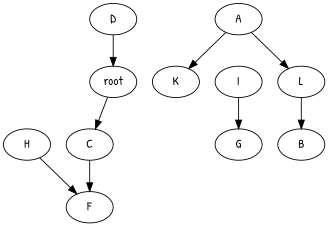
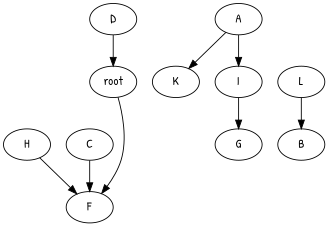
edge "A" -> "L": now "A" -> "I"
edge "root" -> "C": now "root" -> "F"
